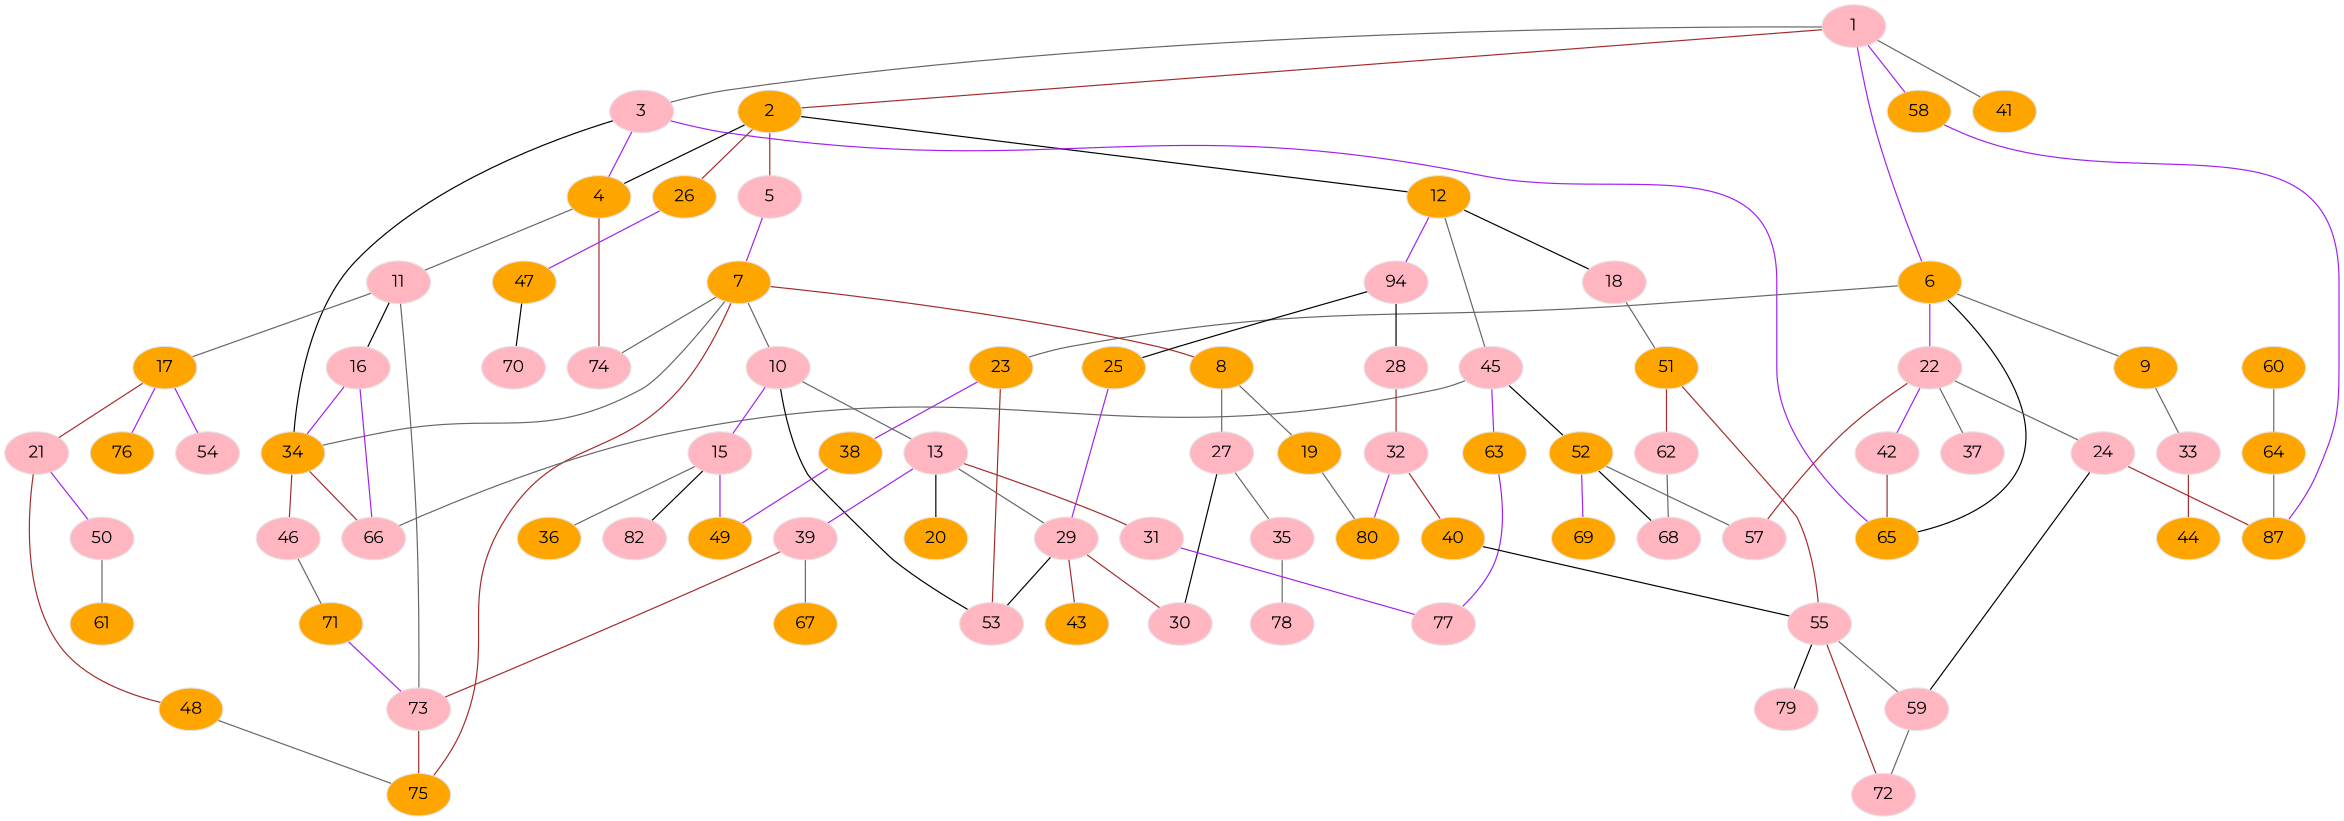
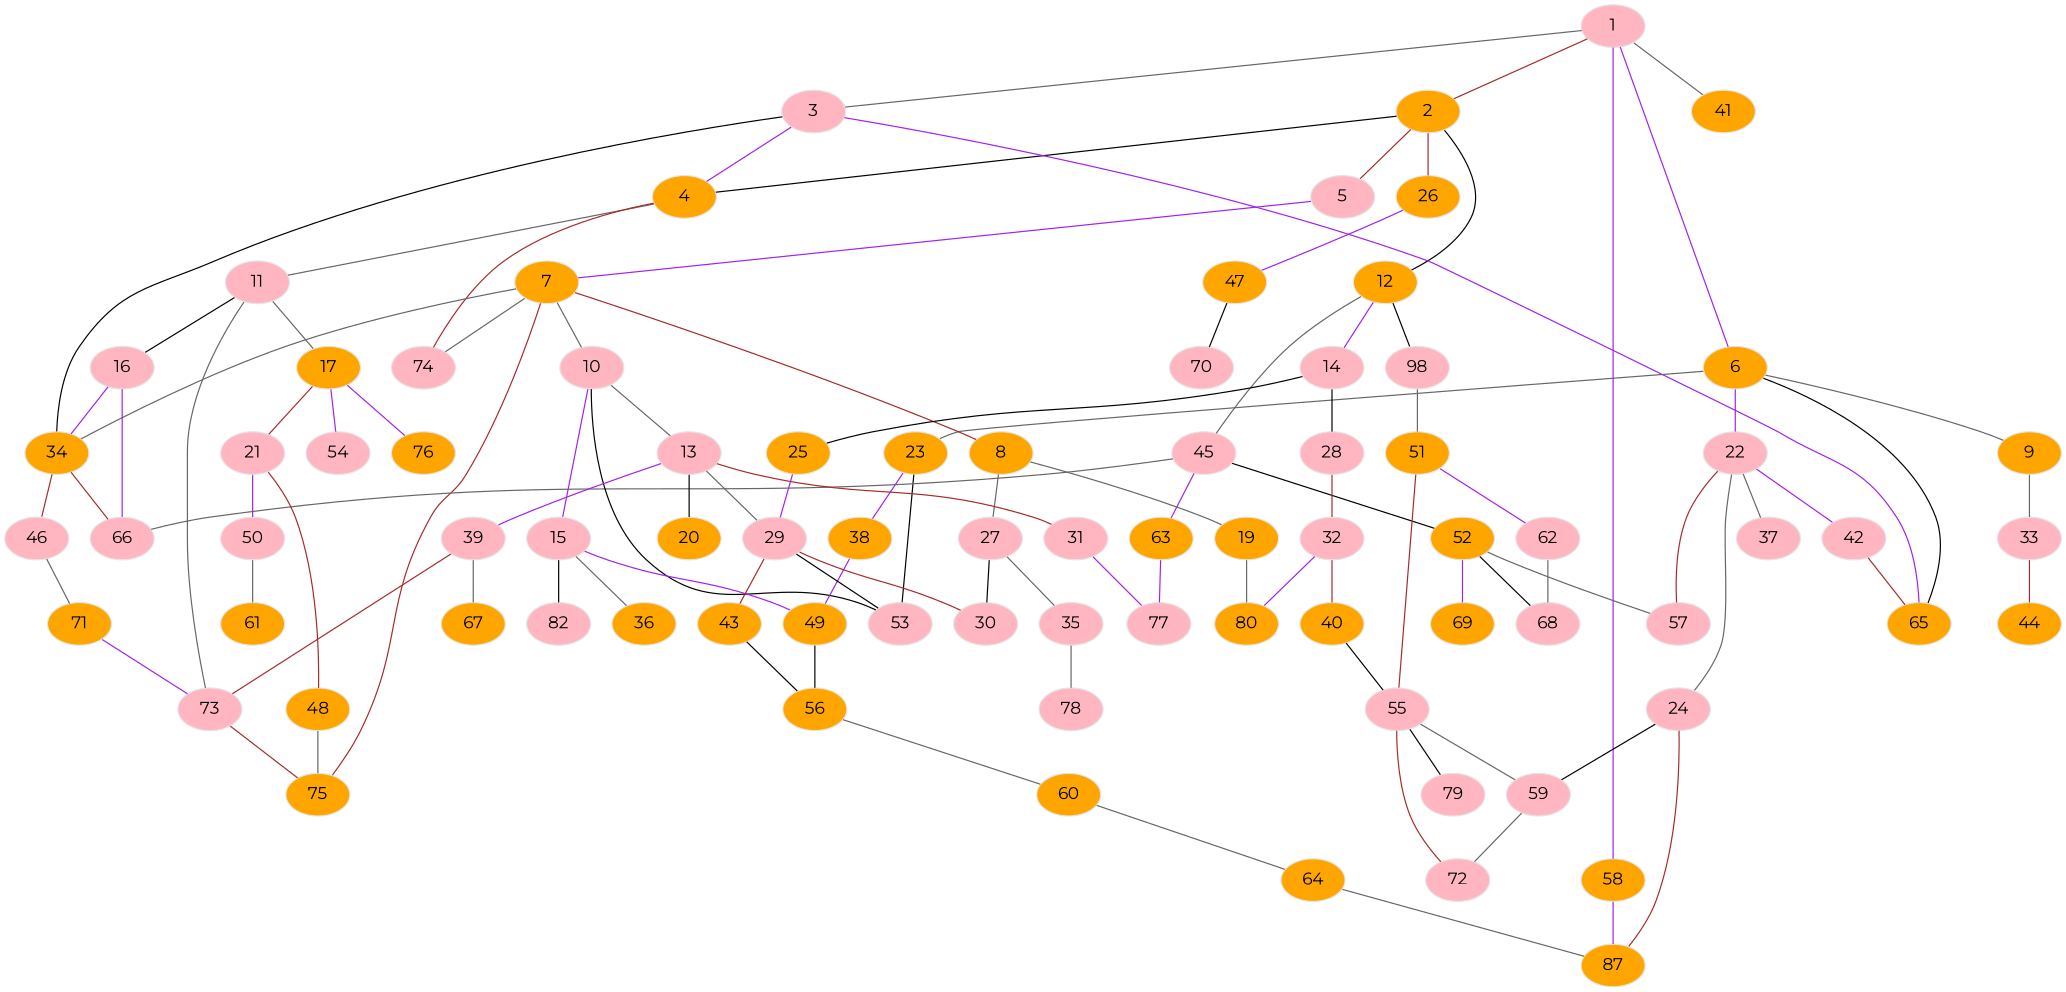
node "94": label "94" -> "14"
node "18": label "18" -> "98"
edge "51" -- "62": color brown -> purple
edge "23" -- "53": color brown -> black
node "56": added
